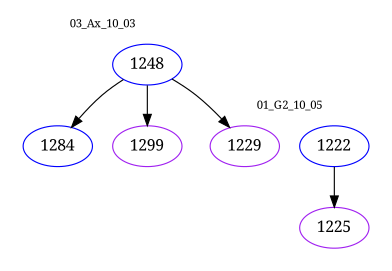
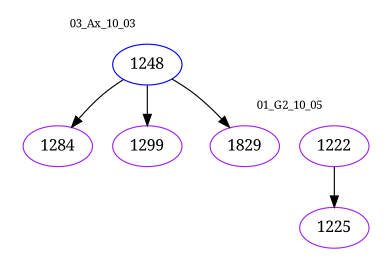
node "1284": color blue -> purple
node "1229": label "1229" -> "1829"
node "1222": color blue -> purple
